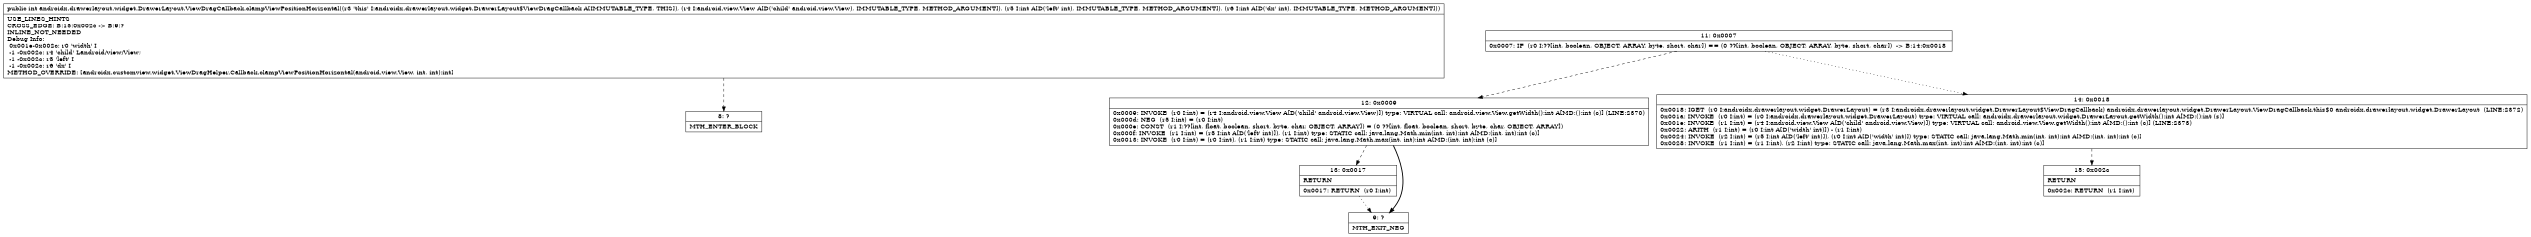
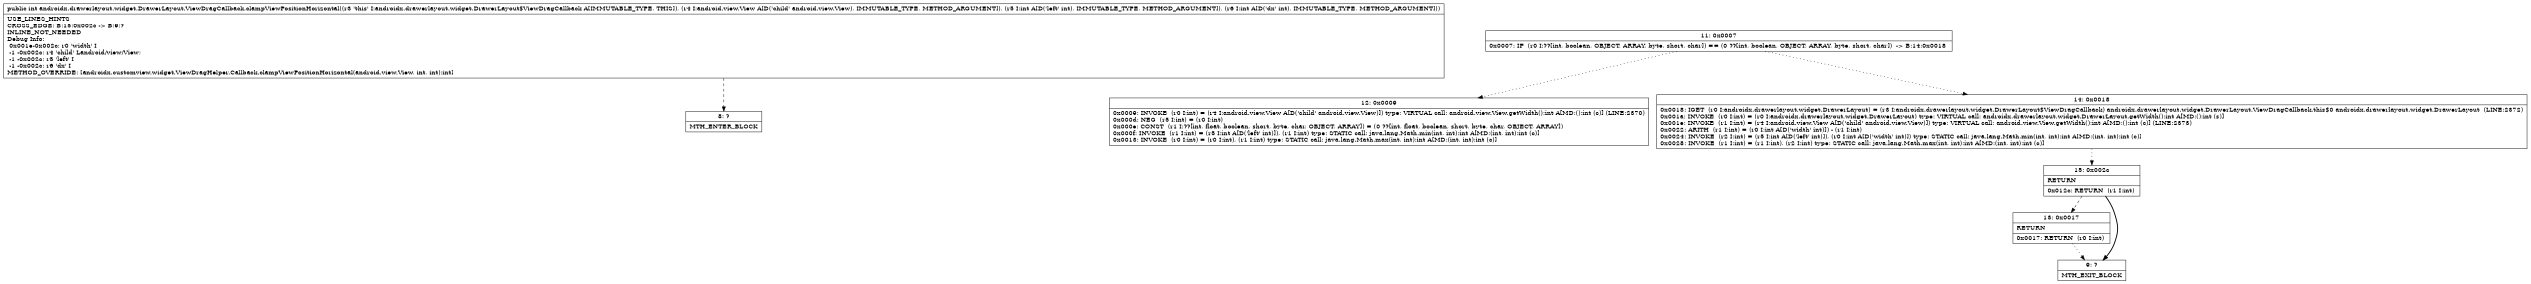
edge "11: 0x0007" -> "12: 0x0009": style dashed -> dotted
edge "12: 0x0009" -> "13: 0x0017": now "15: 0x002c" -> "13: 0x0017"
edge "14: 0x0018" -> "15: 0x002c": style dashed -> dotted
edge "12: 0x0009" -> "9: ?": now "15: 0x002c" -> "9: ?"
node "15: 0x002c": text "0x002c: RETURN  (r1 I:int)" -> "0x012c: RETURN  (r1 I:int)"
node "9: ?": text "MTH_EXIT_NEG" -> "MTH_EXIT_BLOCK"
